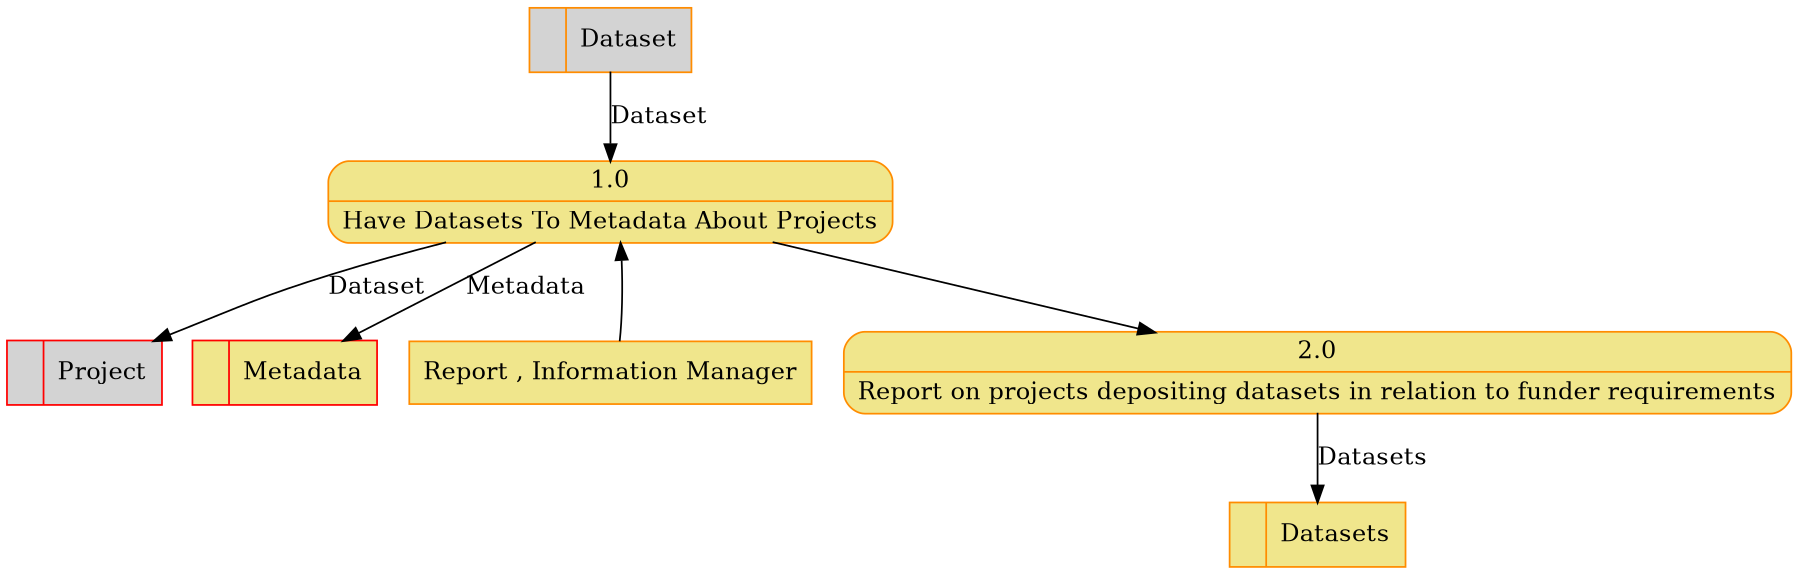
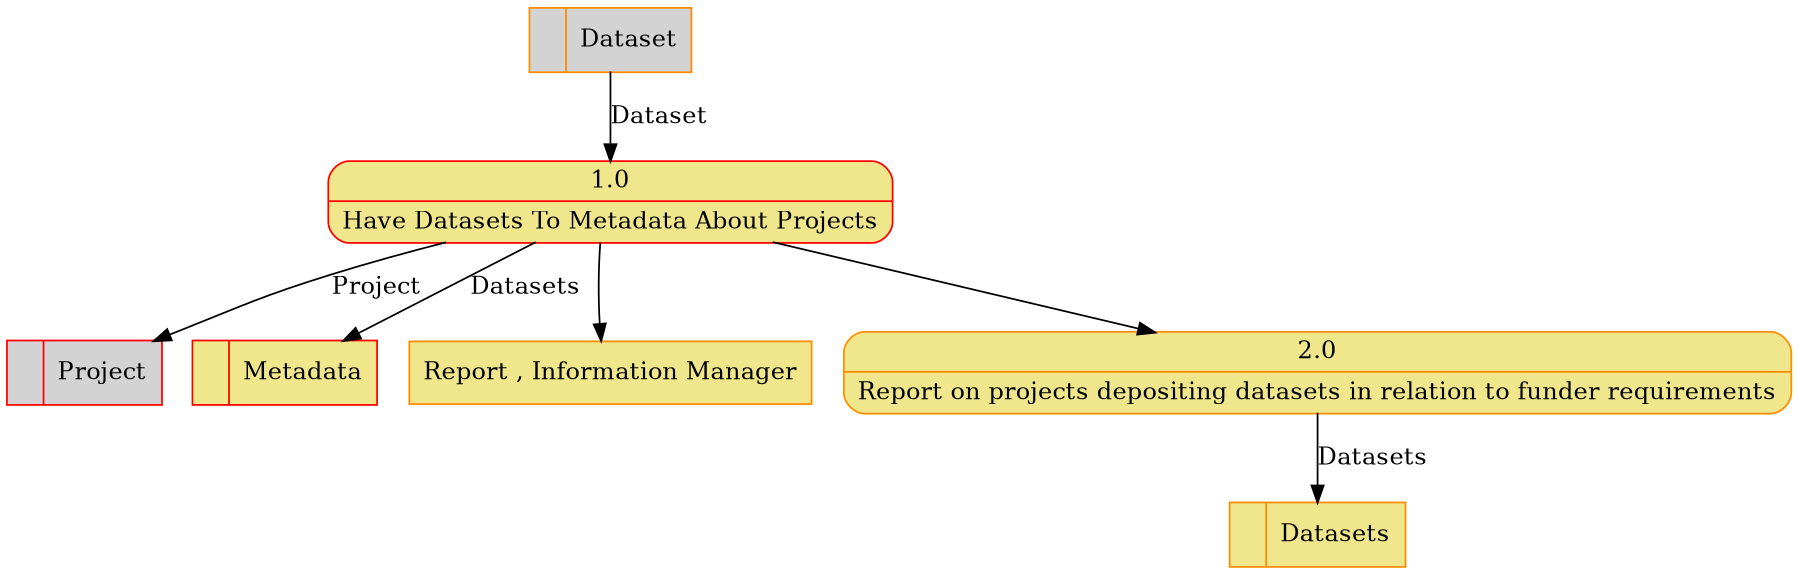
node "1.0": color darkorange -> red
edge "1.0" -> "Project": label "Dataset" -> "Project"
edge "1.0" -> "Metadata": label "Metadata" -> "Datasets"
edge "Report , Information Manager" -> "1.0": reversed
